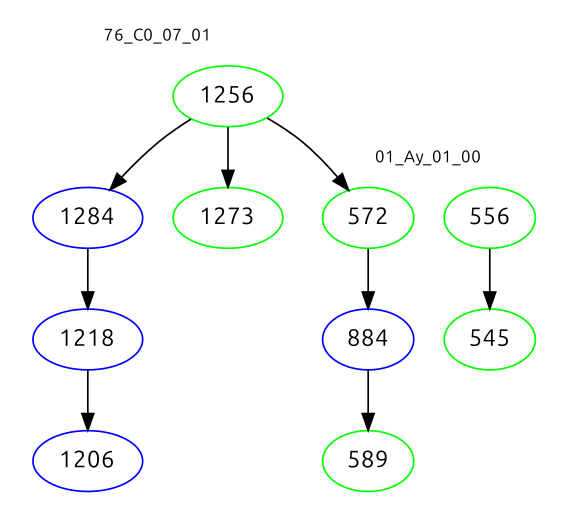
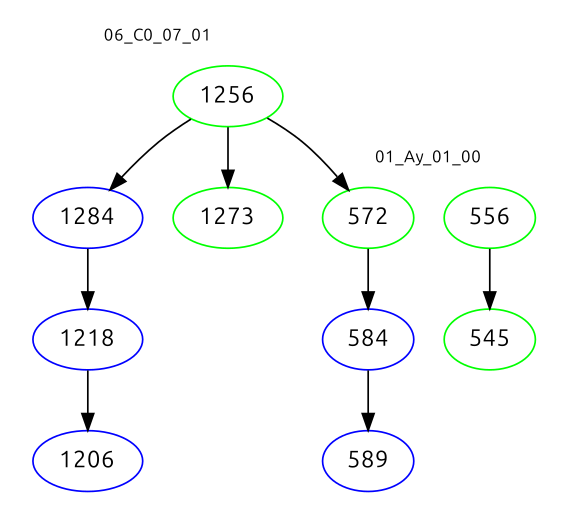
cluster "76_C0_07_01": label "76_C0_07_01" -> "06_C0_07_01"
node "884": label "884" -> "584"
node "589": color green -> blue
